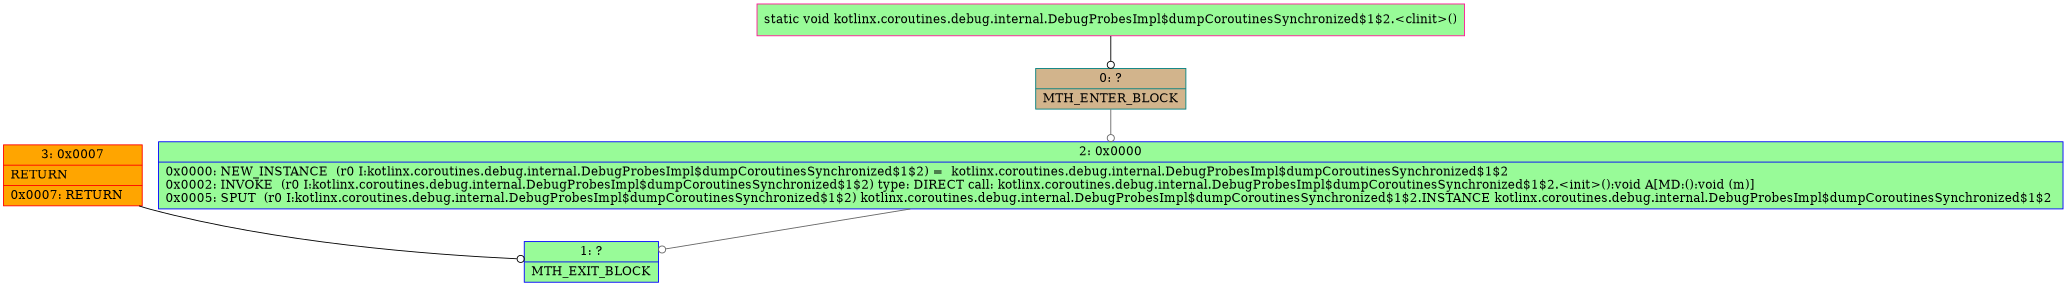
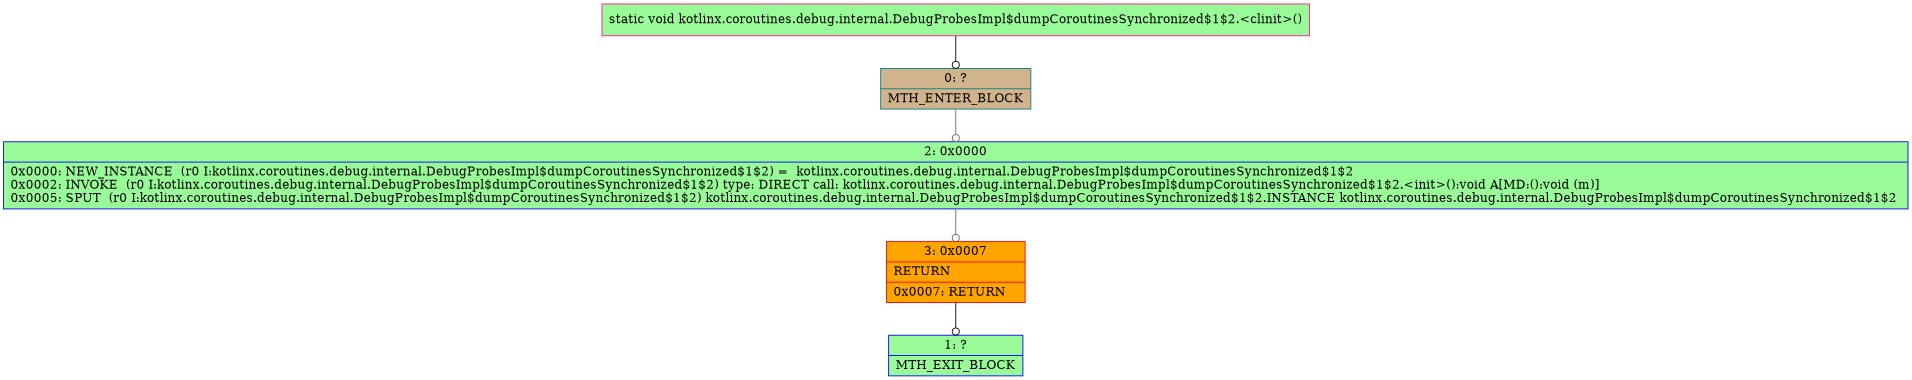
edge "2: 0x0000" -> "1: ?": now "2: 0x0000" -> "3: 0x0007"
